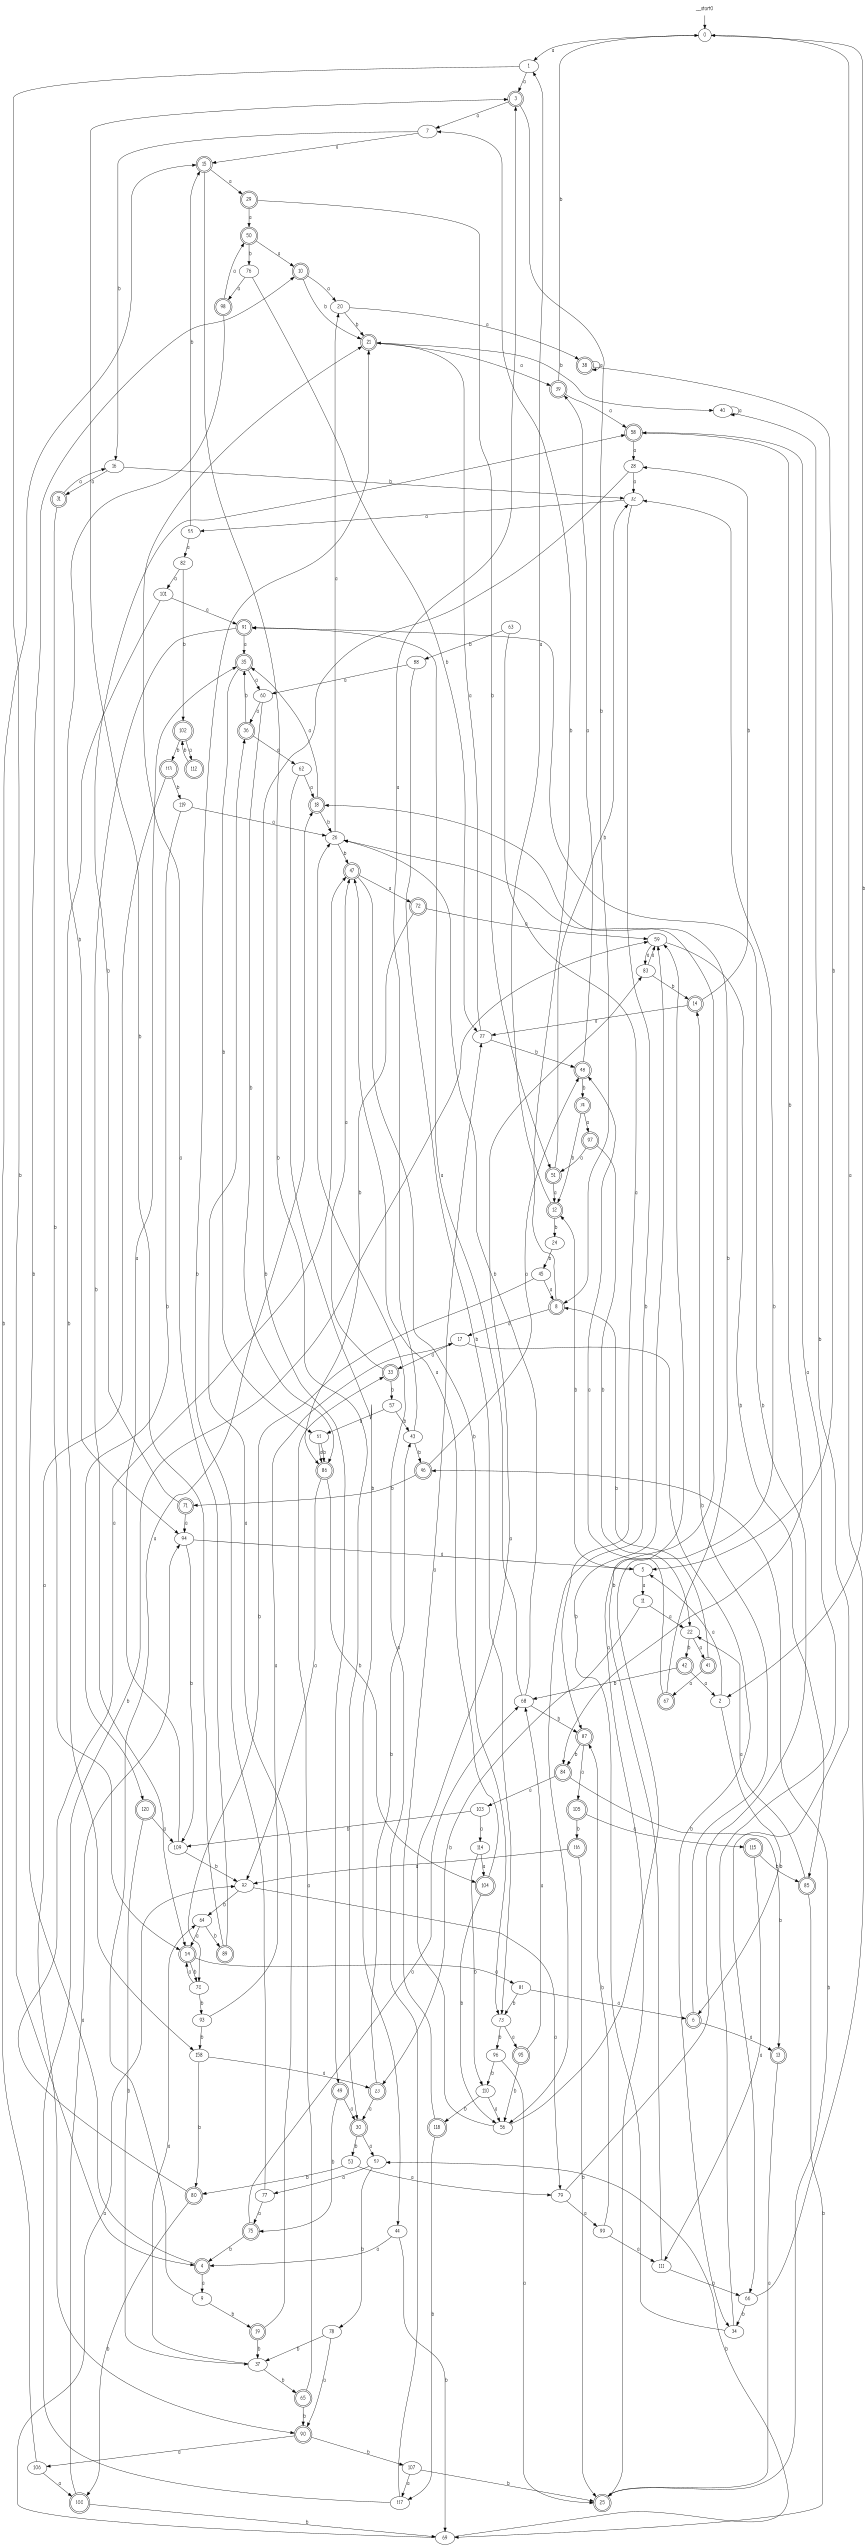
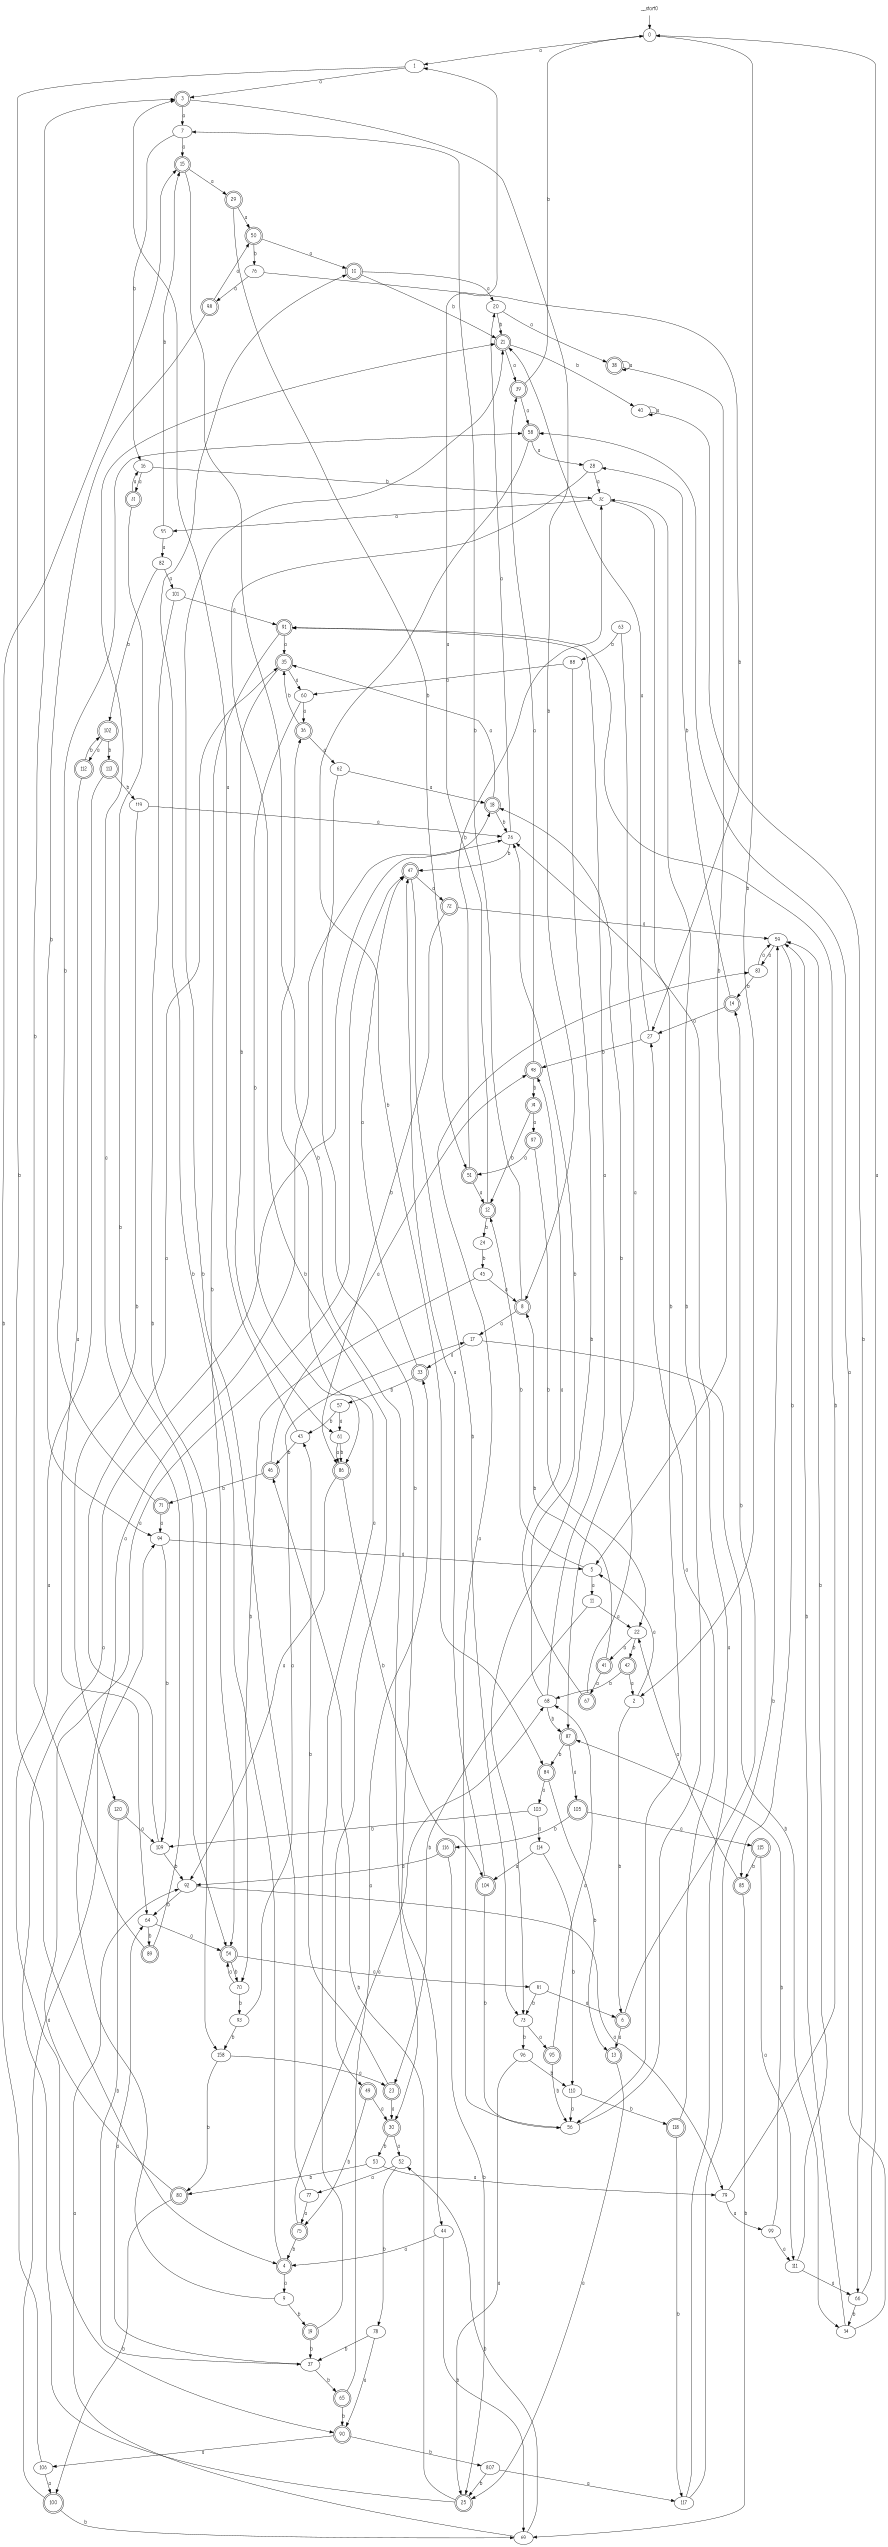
edge "112" -> "64": added, label "a"
node "107": label "107" -> "807"
